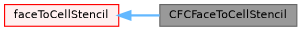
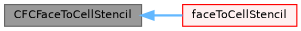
edge "CFCFaceToCellStencil" -> "faceToCellStencil": reversed
